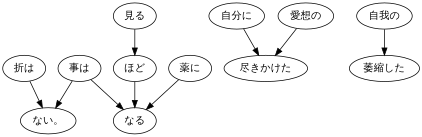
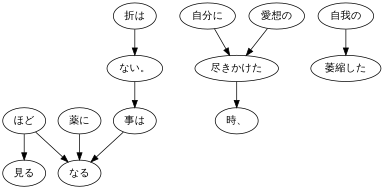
edge "見る" -> "ほど": reversed
edge "事は" -> "ない。": reversed
node "時、": added
